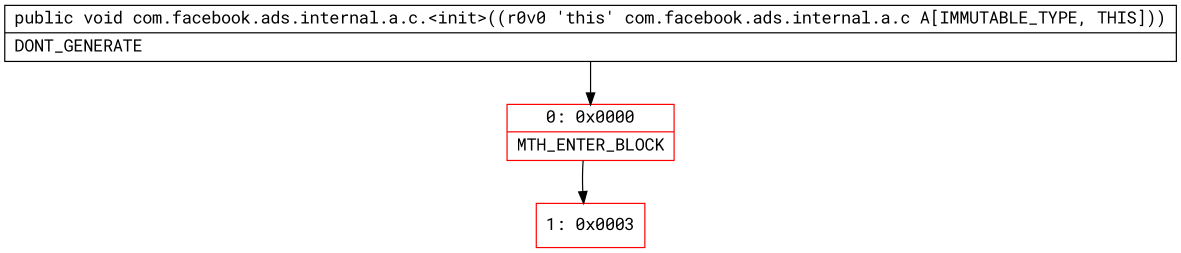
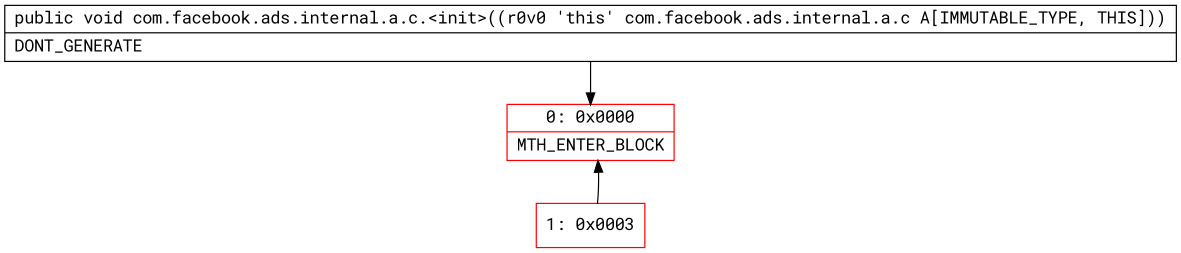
edge "0: 0x0000" -> "1: 0x0003": reversed
